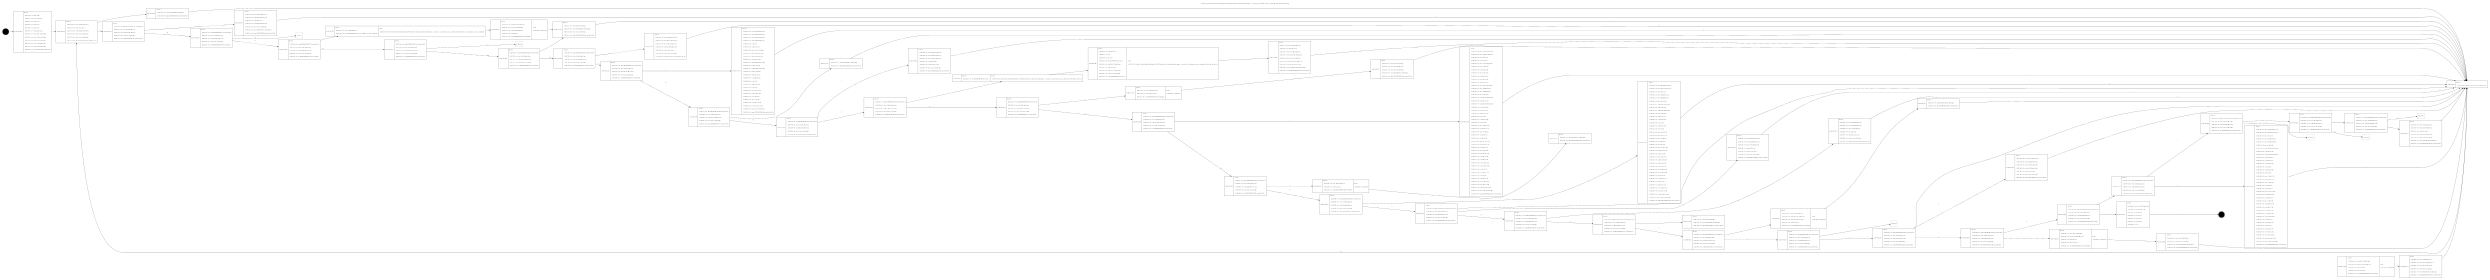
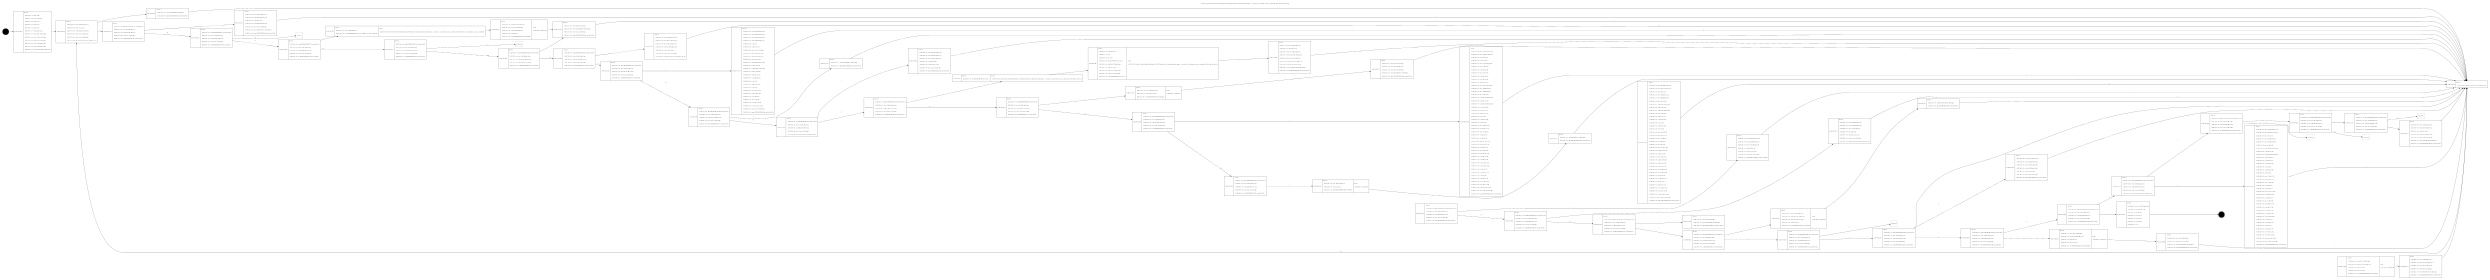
edge "0x4018ae [25]" -> "0x401ebe [5]": now "0x401e51 [12]" -> "0x401ebe [5]"
node "0x401895 [25]": removed
